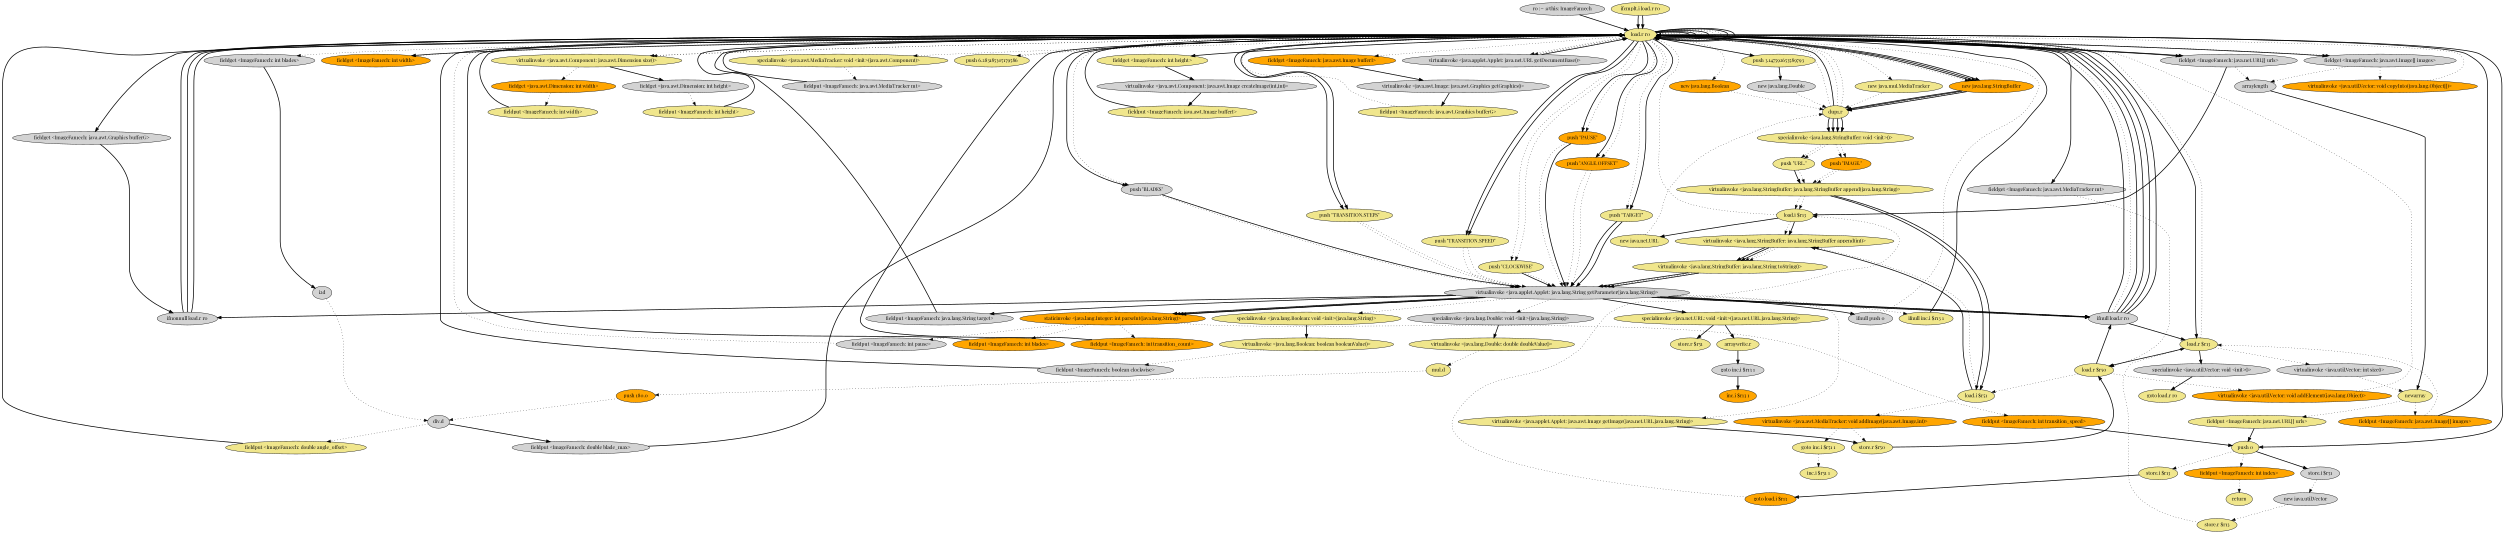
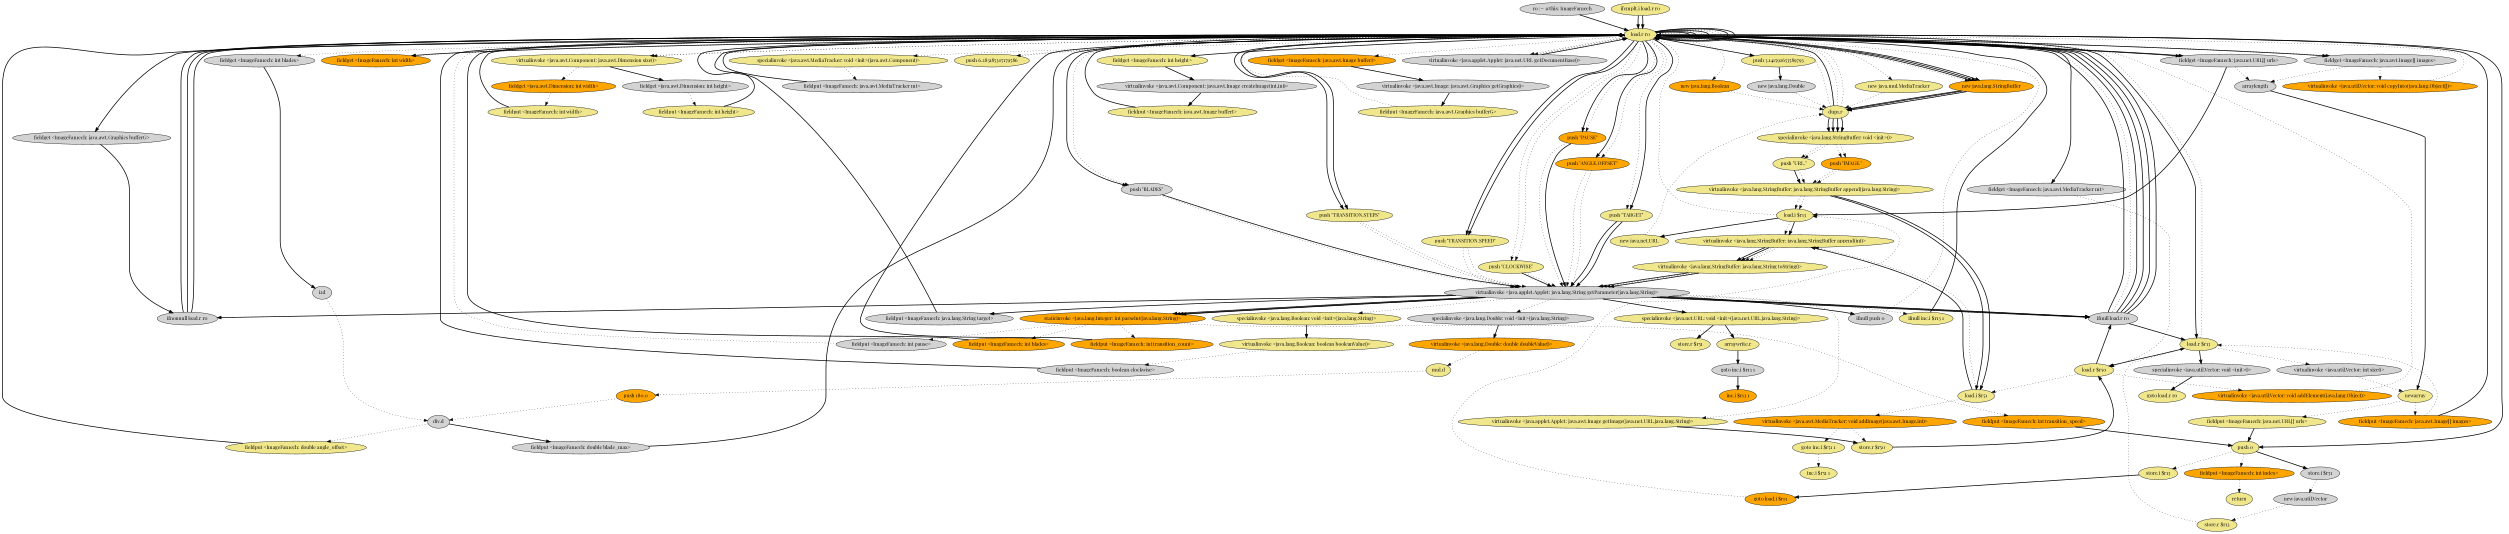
node "push 3.147592653589793": label "push 3.147592653589793" -> "push 3.141592653589793"
node "virtualinvoke <java.lang.Double: double doubleValue()>": fillcolor khaki -> orange
